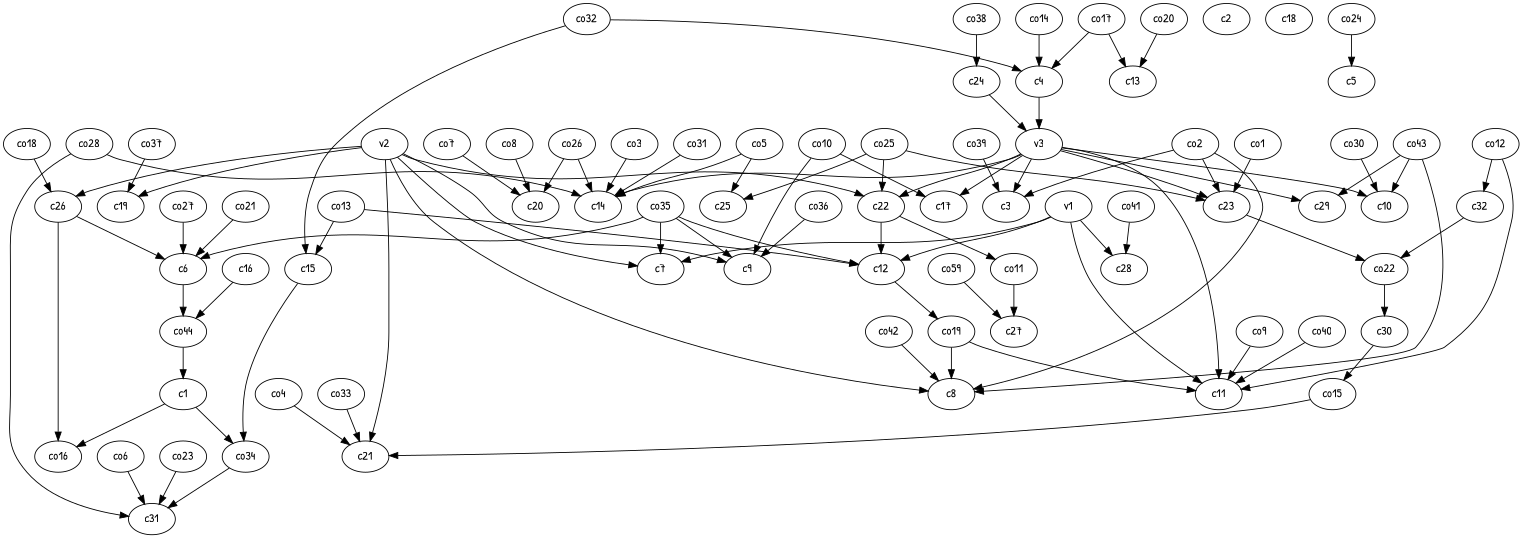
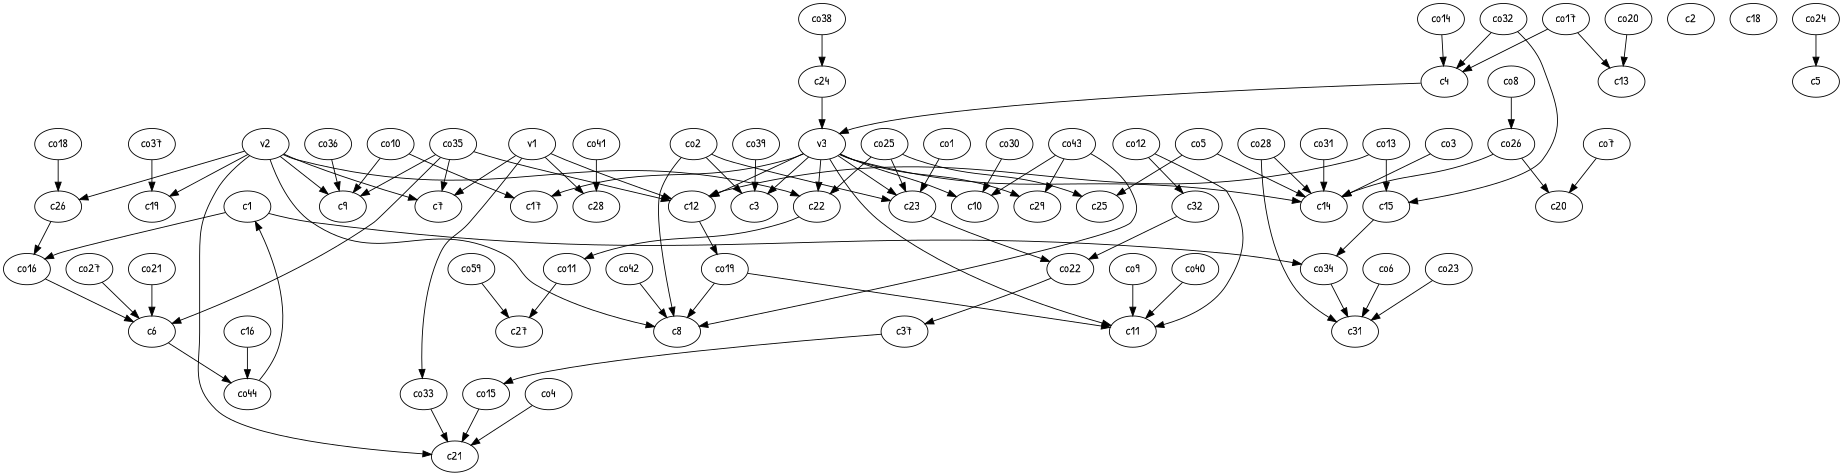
edge "co8" -> "c20": now "co8" -> "co26"
edge "c22" -> "c12": now "v3" -> "c12"
edge "c26" -> "c6": now "co16" -> "c6"
edge "v1" -> "c11": now "v1" -> "co33"
node "c30": label "c30" -> "c37"
